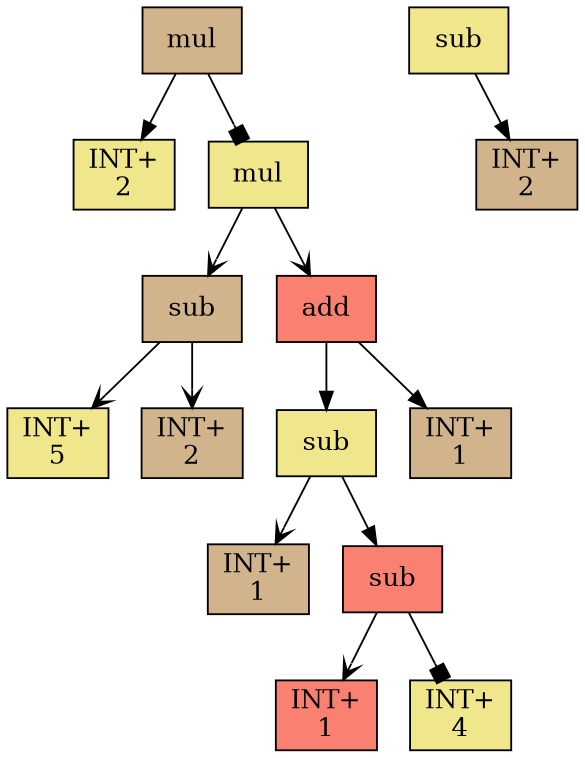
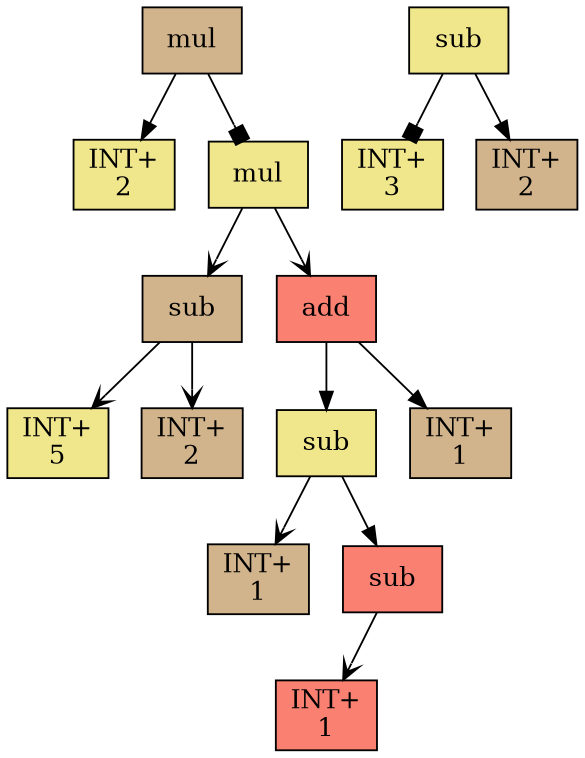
node "INT+ 3": added
node "INT+ 4": removed
